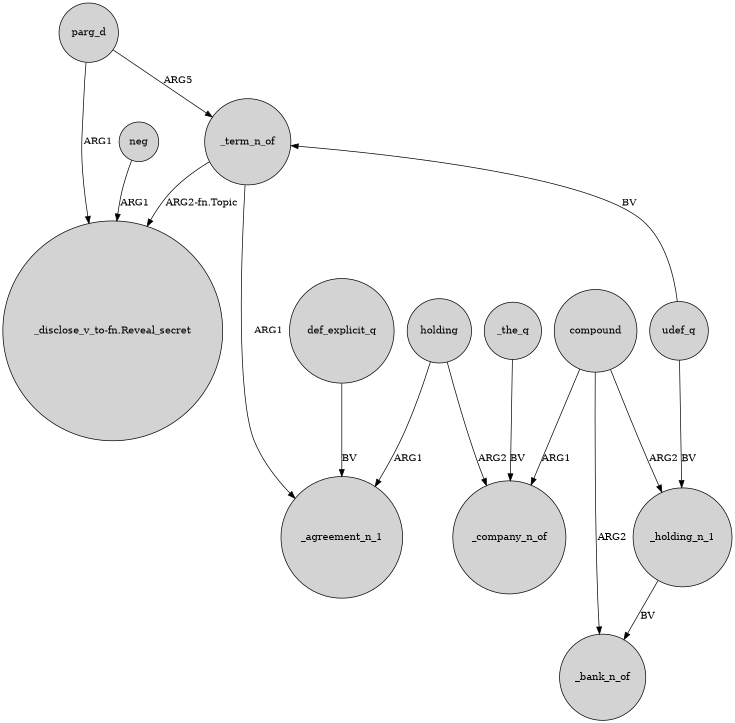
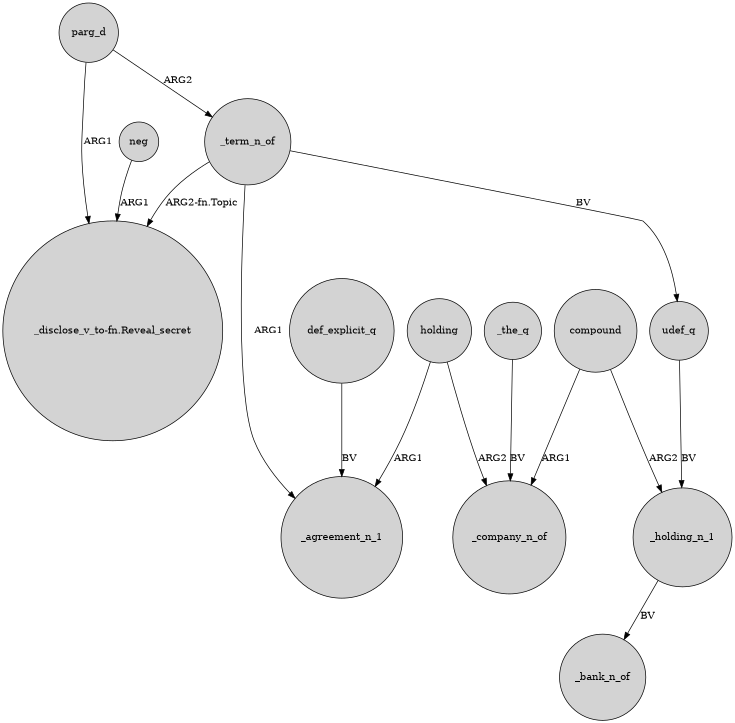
edge "parg_d" -> "_term_n_of": label "ARG5" -> "ARG2"
edge "udef_q" -> "_term_n_of": reversed
edge "compound" -> "_bank_n_of": removed, label "ARG2"
